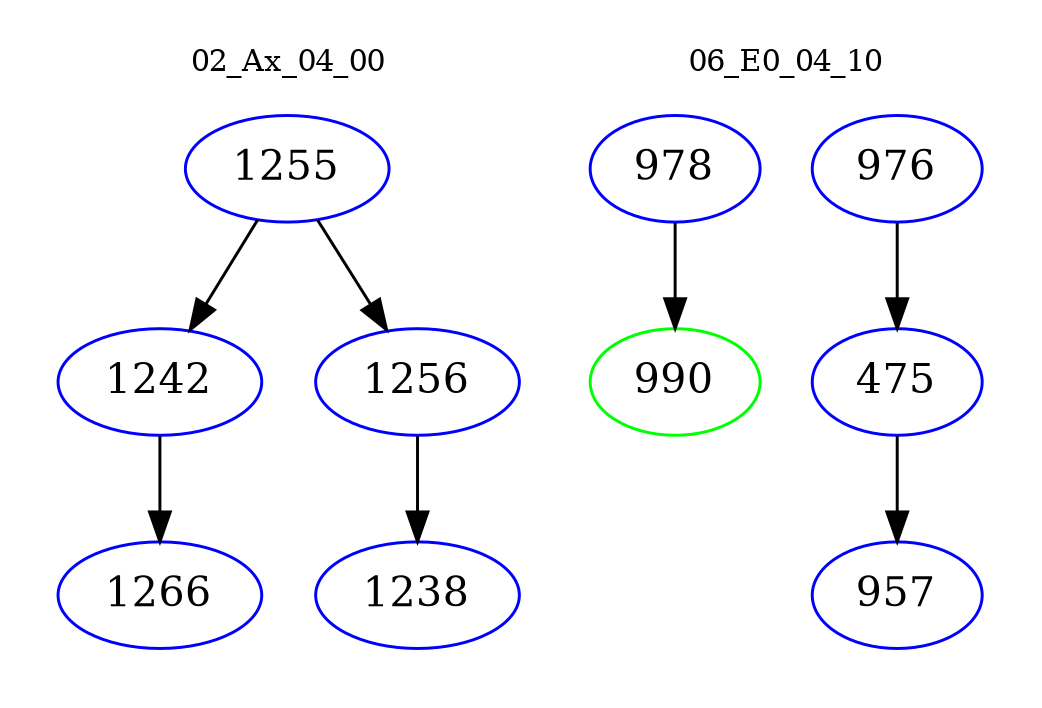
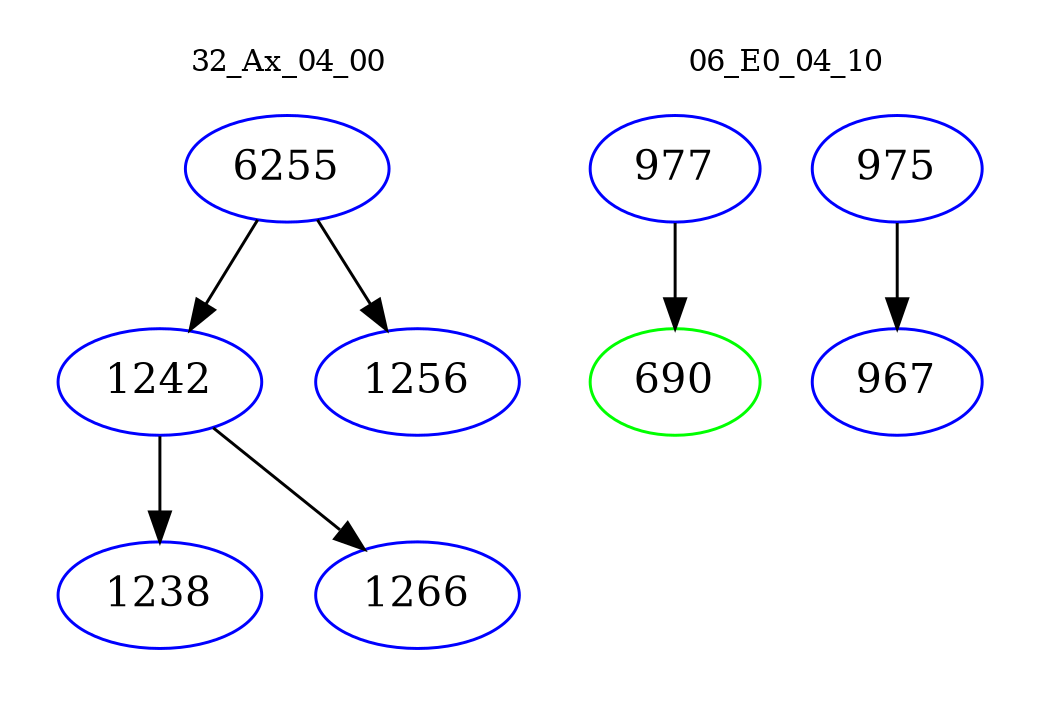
cluster "02_Ax_04_00": label "02_Ax_04_00" -> "32_Ax_04_00"
node "1255": label "1255" -> "6255"
node "978": label "978" -> "977"
node "976": removed
node "990": label "990" -> "690"
node "475": label "475" -> "975"
edge "1256" -> "1238": now "1242" -> "1238"
node "957": label "957" -> "967"
